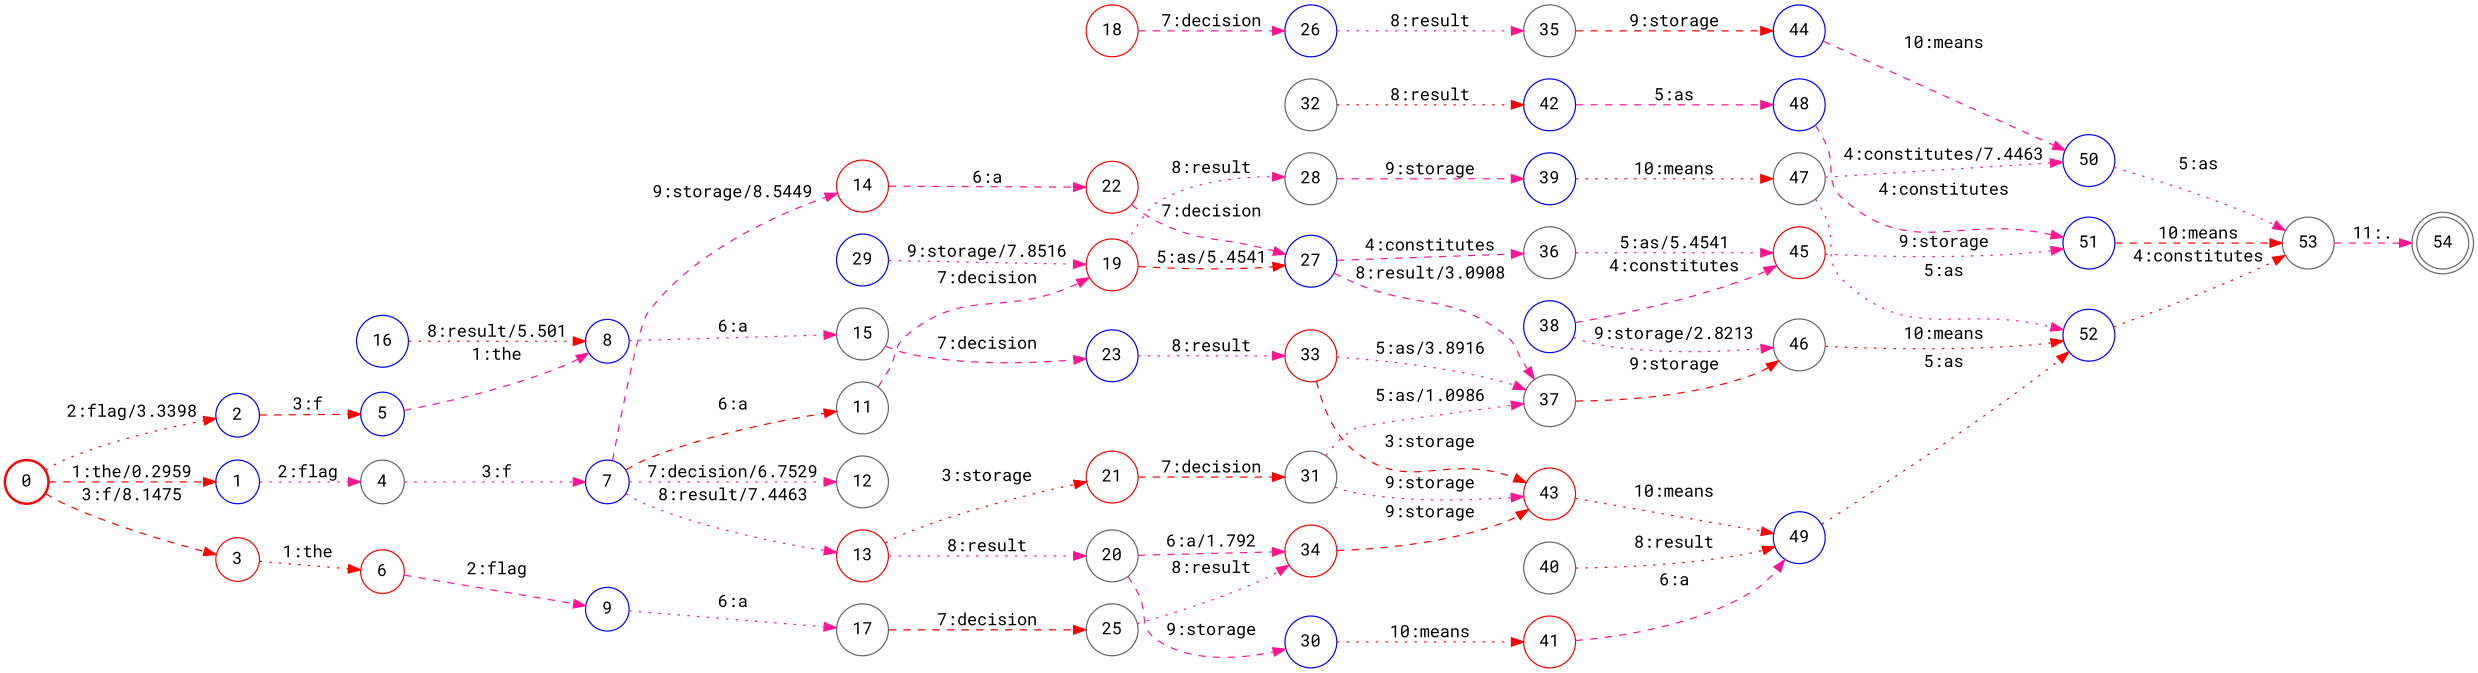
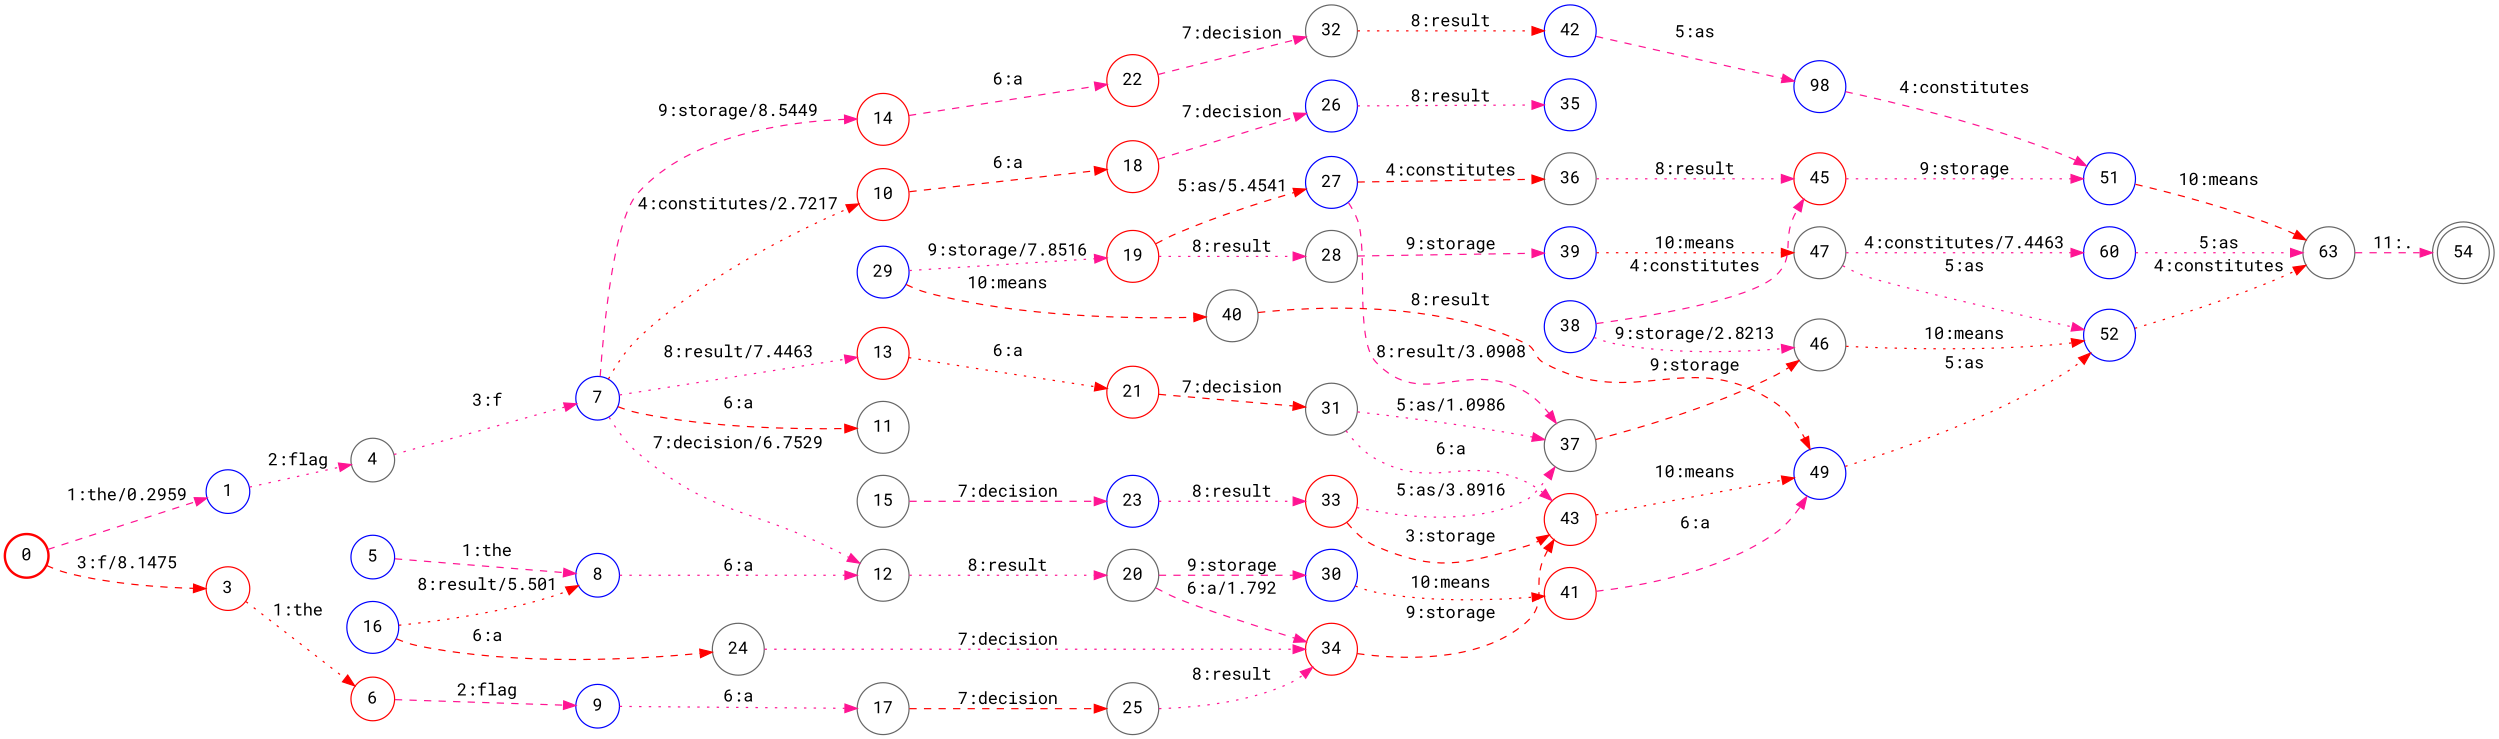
node "35": color gray40 -> blue
node "44": removed
node "48": label "48" -> "98"
node "50": label "50" -> "60"
node "10": added
edge "22" -> "27": now "22" -> "32"
node "53": label "53" -> "63"
edge "36" -> "45": label "5:as/5.4541" -> "8:result"
edge "27" -> "36": color deeppink -> red
edge "11" -> "19": removed, label "7:decision"
edge "29" -> "40": added, label "10:means"
edge "8" -> "15": now "8" -> "12"
node "2": removed
edge "13" -> "21": label "3:storage" -> "6:a"
edge "0" -> "1": color red -> deeppink
edge "31" -> "43": label "9:storage" -> "6:a"
edge "13" -> "20": now "12" -> "20"
edge "40" -> "49": style dotted -> dashed
node "24": added
